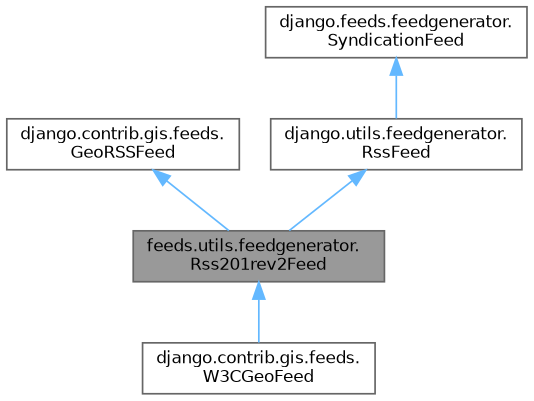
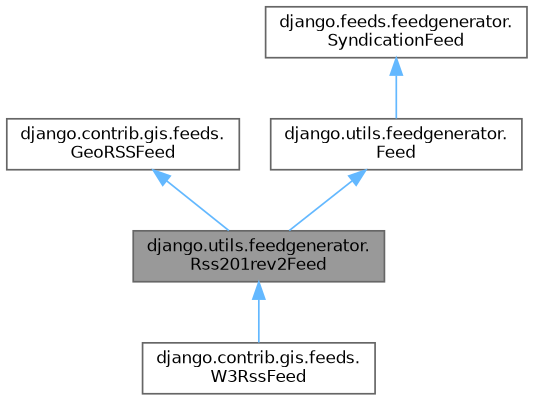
node "django.utils.feedgenerator. RssFeed": label "django.utils.feedgenerator. RssFeed" -> "django.utils.feedgenerator. Feed"
node "feeds.utils.feedgenerator. Rss201rev2Feed": label "feeds.utils.feedgenerator. Rss201rev2Feed" -> "django.utils.feedgenerator. Rss201rev2Feed"
node "django.contrib.gis.feeds. W3CGeoFeed": label "django.contrib.gis.feeds. W3CGeoFeed" -> "django.contrib.gis.feeds. W3RssFeed"
